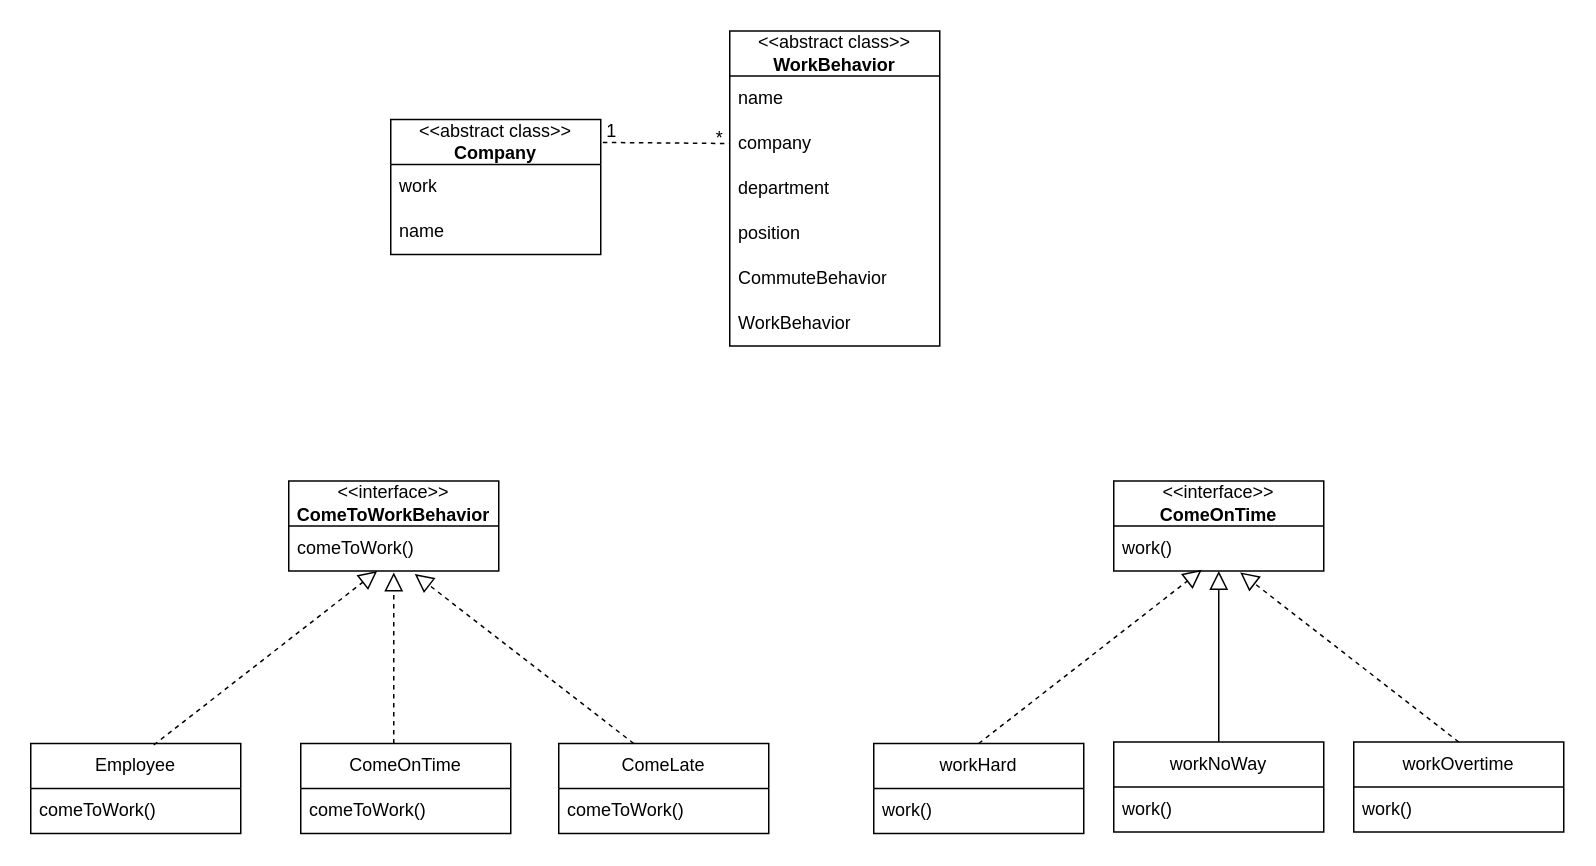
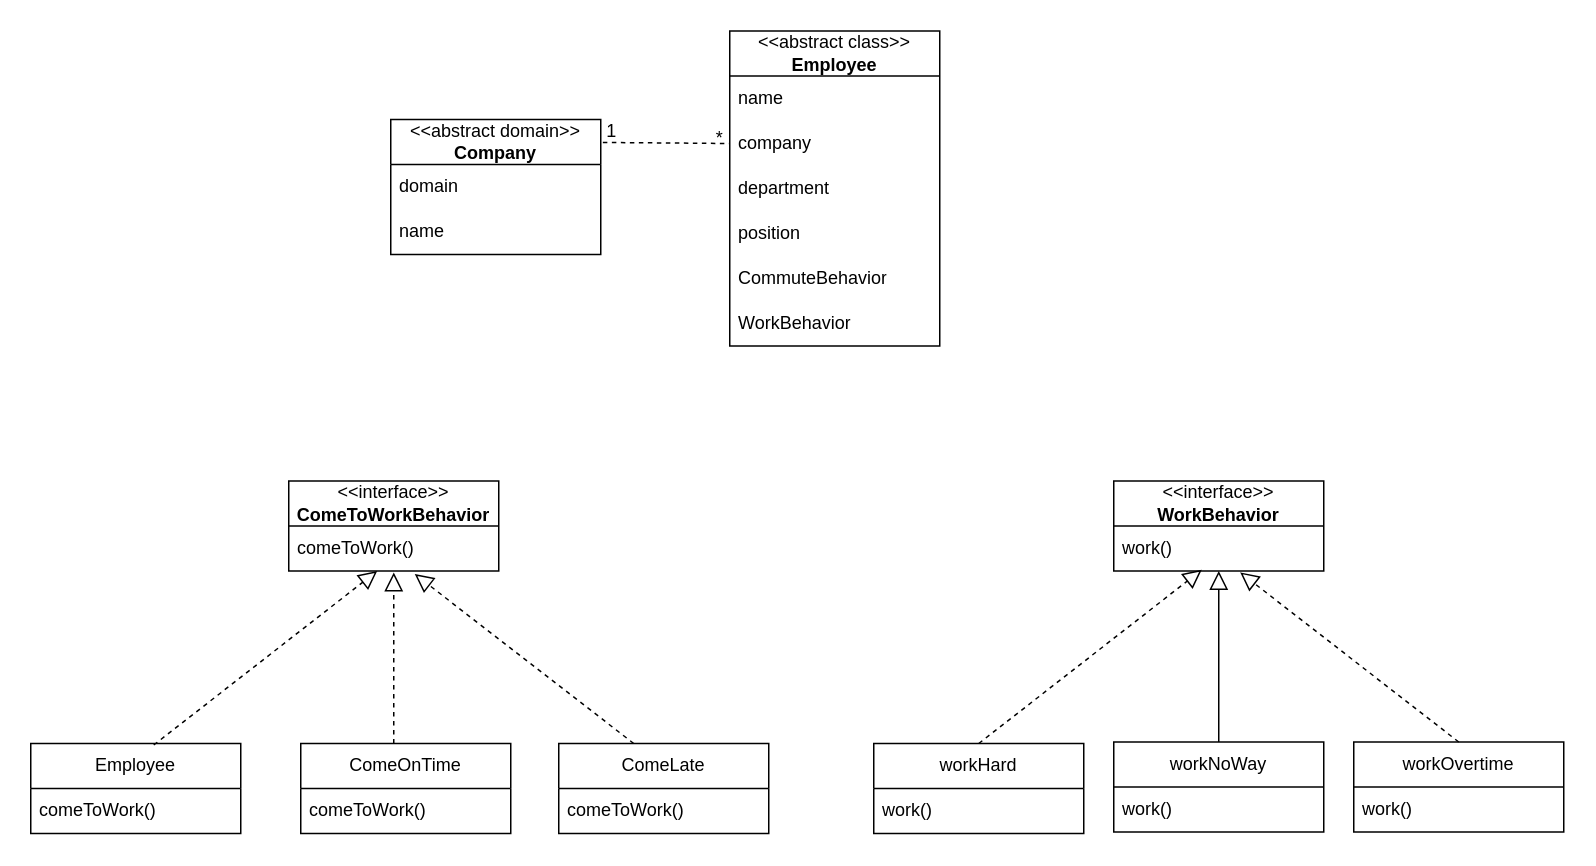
node "<<abstract class>> WorkBehavior": label "<<abstract class>> WorkBehavior" -> "<<abstract class>> Employee"
node "<<abstract class>> Company": label "<<abstract class>> Company" -> "<<abstract domain>> Company"
node "work": label "work" -> "domain"
node "<<interface>> ComeOnTime": label "<<interface>> ComeOnTime" -> "<<interface>> WorkBehavior"
